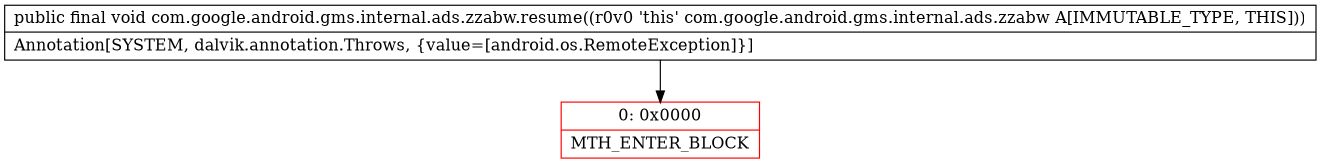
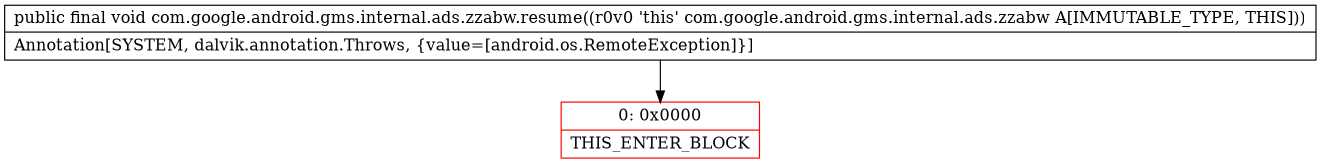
node "0: 0x0000": text "MTH_ENTER_BLOCK" -> "THIS_ENTER_BLOCK"
